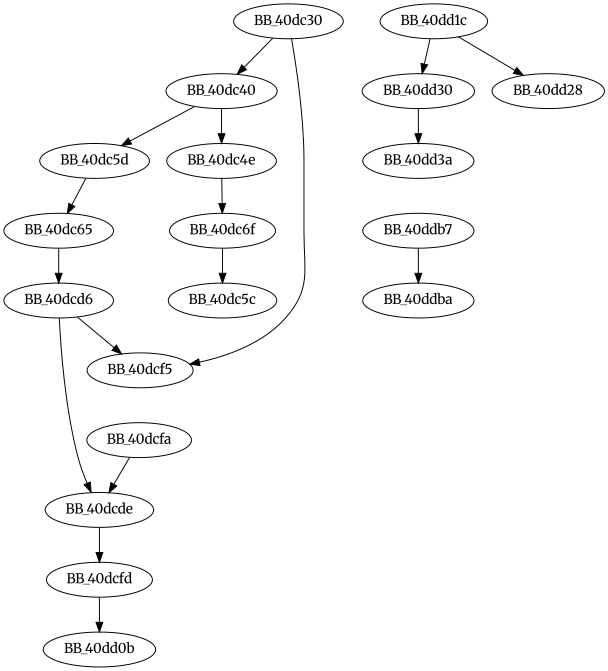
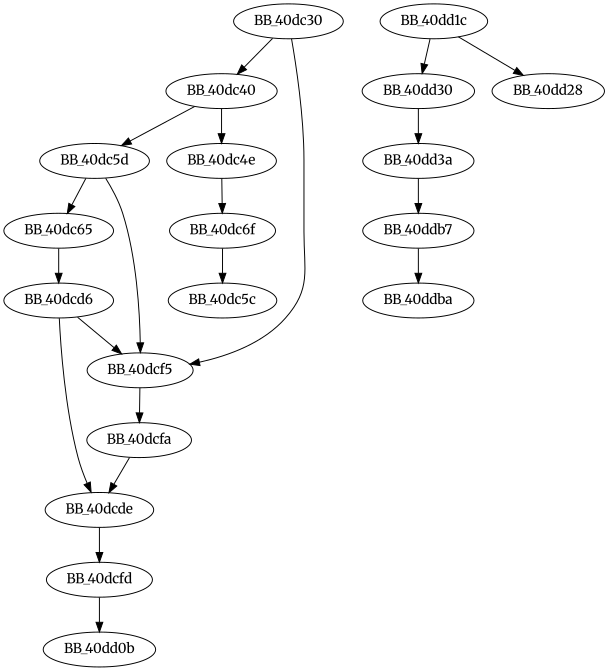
edge "BB_40dd3a" -> "BB_40ddb7": added
edge "BB_40dc5d" -> "BB_40dcf5": added
edge "BB_40dcf5" -> "BB_40dcfa": added
